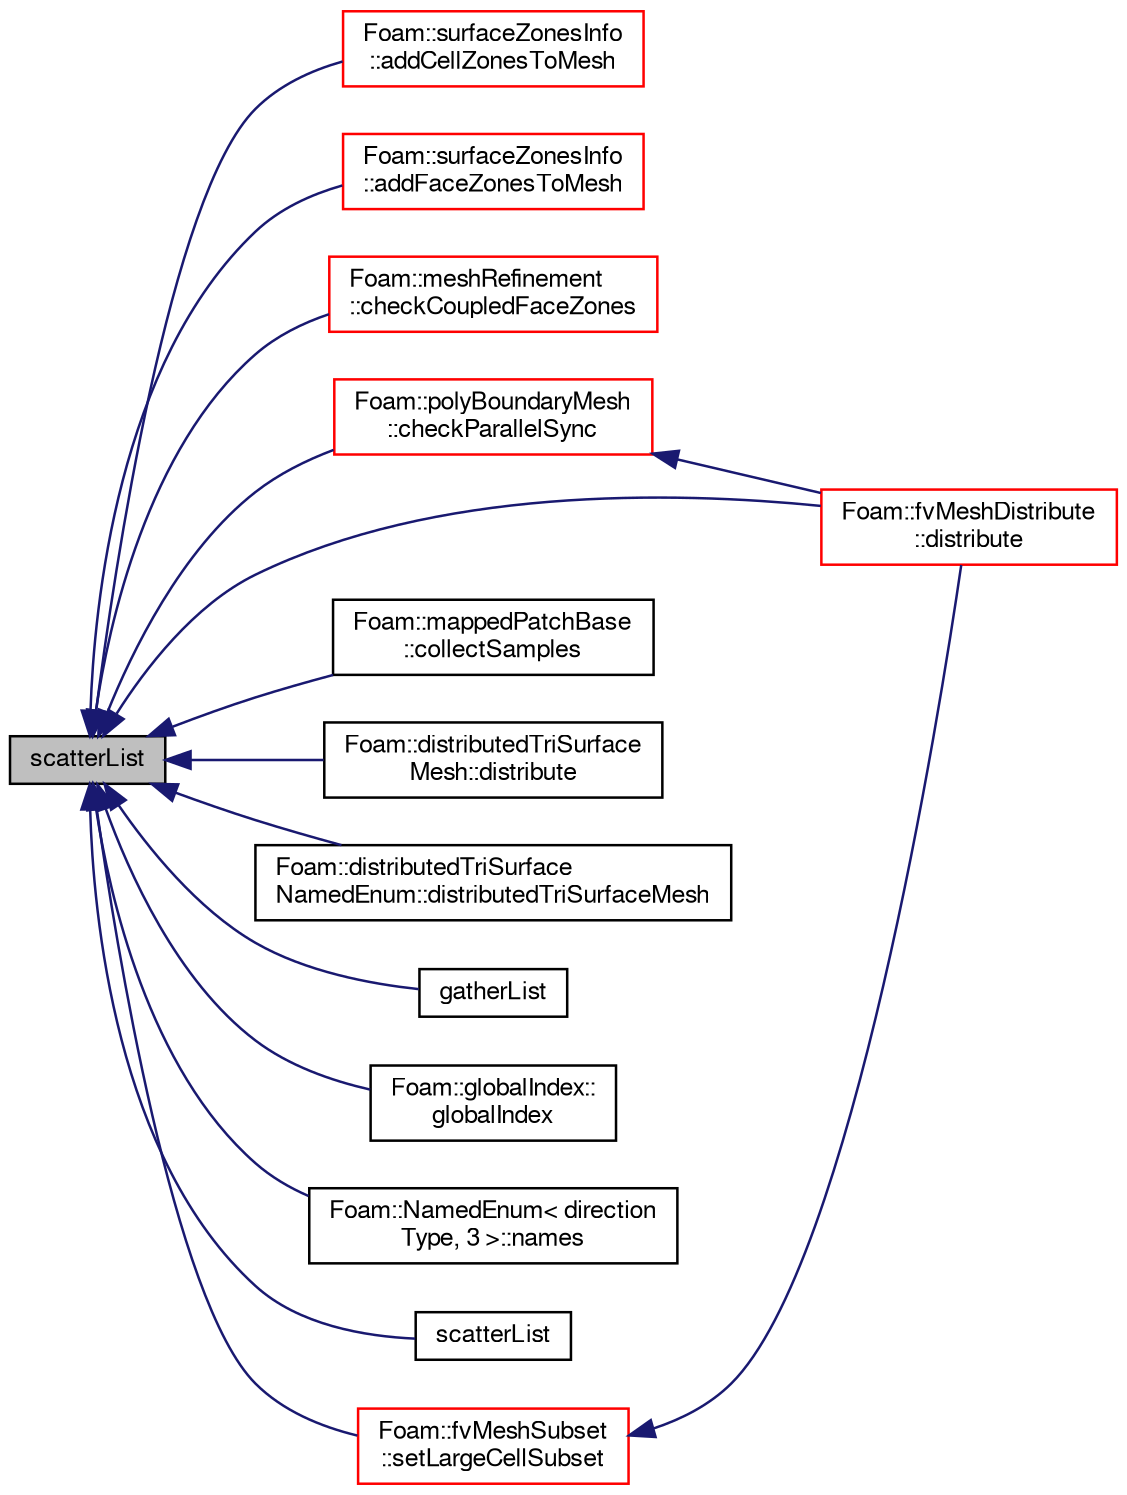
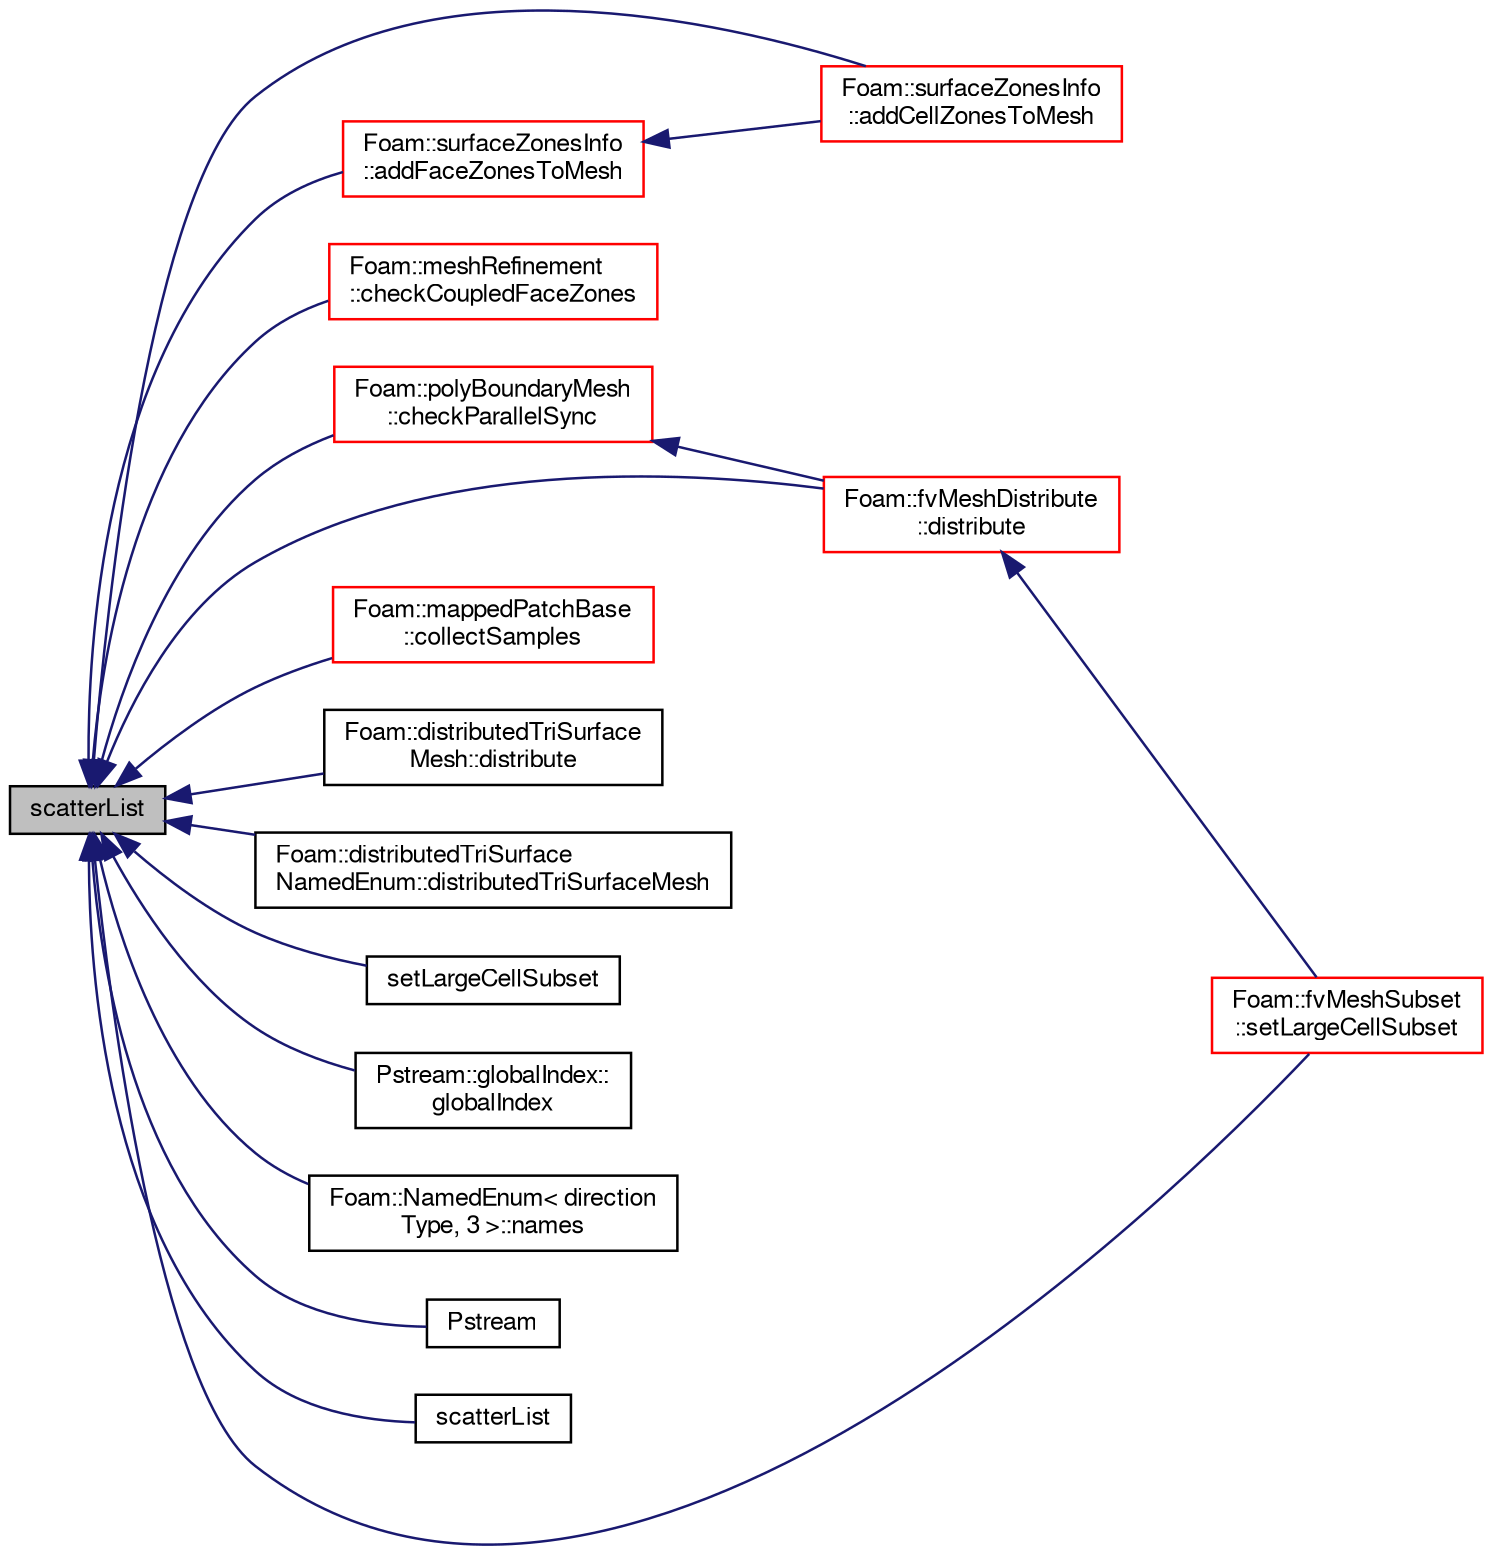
edge "Foam::surfaceZonesInfo ::addCellZonesToMesh" -> "Foam::surfaceZonesInfo ::addFaceZonesToMesh": added
node "Foam::mappedPatchBase ::collectSamples": color black -> red
node "gatherList": label "gatherList" -> "setLargeCellSubset"
edge "Foam::fvMeshDistribute ::distribute" -> "Foam::fvMeshSubset ::setLargeCellSubset": reversed
node "Foam::globalIndex:: globalIndex": label "Foam::globalIndex:: globalIndex" -> "Pstream::globalIndex:: globalIndex"
node "Pstream": added
